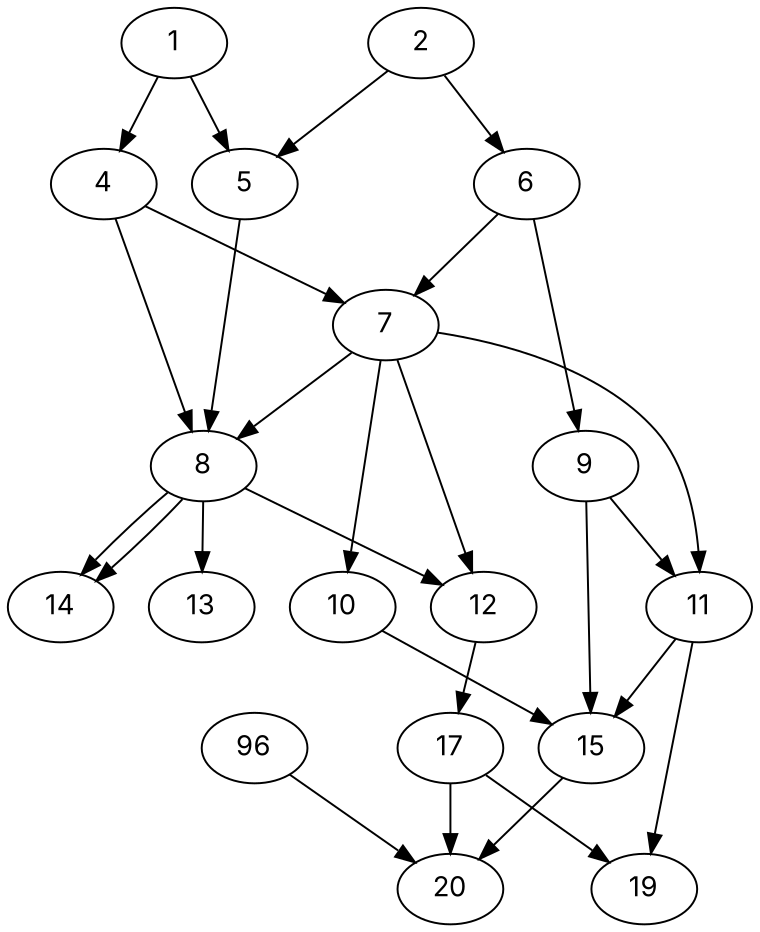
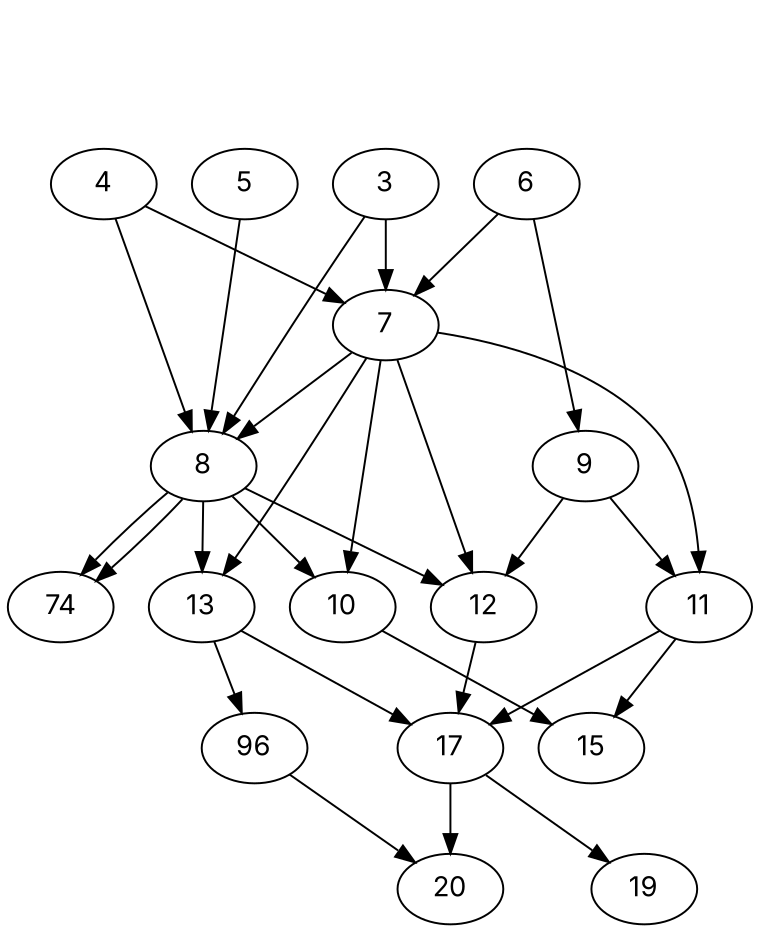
node "1": removed
node "2": removed
node "3": added
edge "7" -> "13": added
edge "8" -> "10": added
edge "9" -> "15": now "9" -> "12"
node "14": label "14" -> "74"
edge "13" -> "96": added
edge "13" -> "17": added
edge "11" -> "19": now "11" -> "17"
edge "15" -> "20": removed
